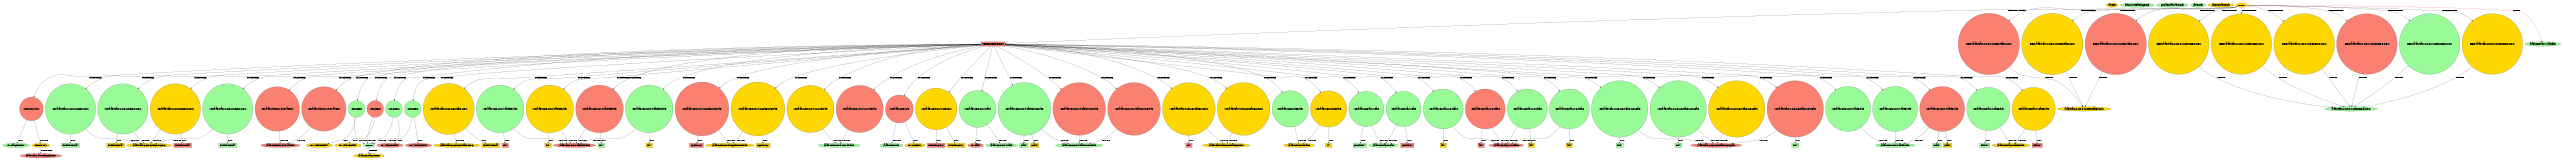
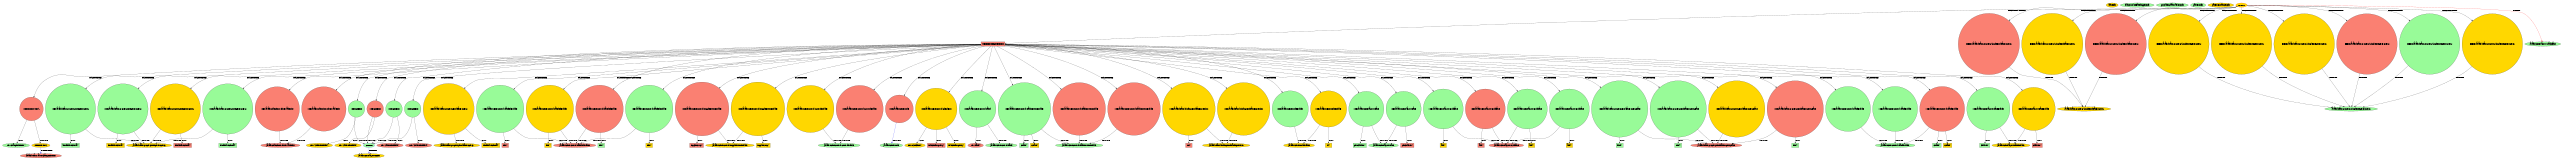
edge "VAR:javafx.scene.Node" -> "new CheckBox()": now "VAR:javafx.scene.control.CheckBox" -> "new CheckBox()"
